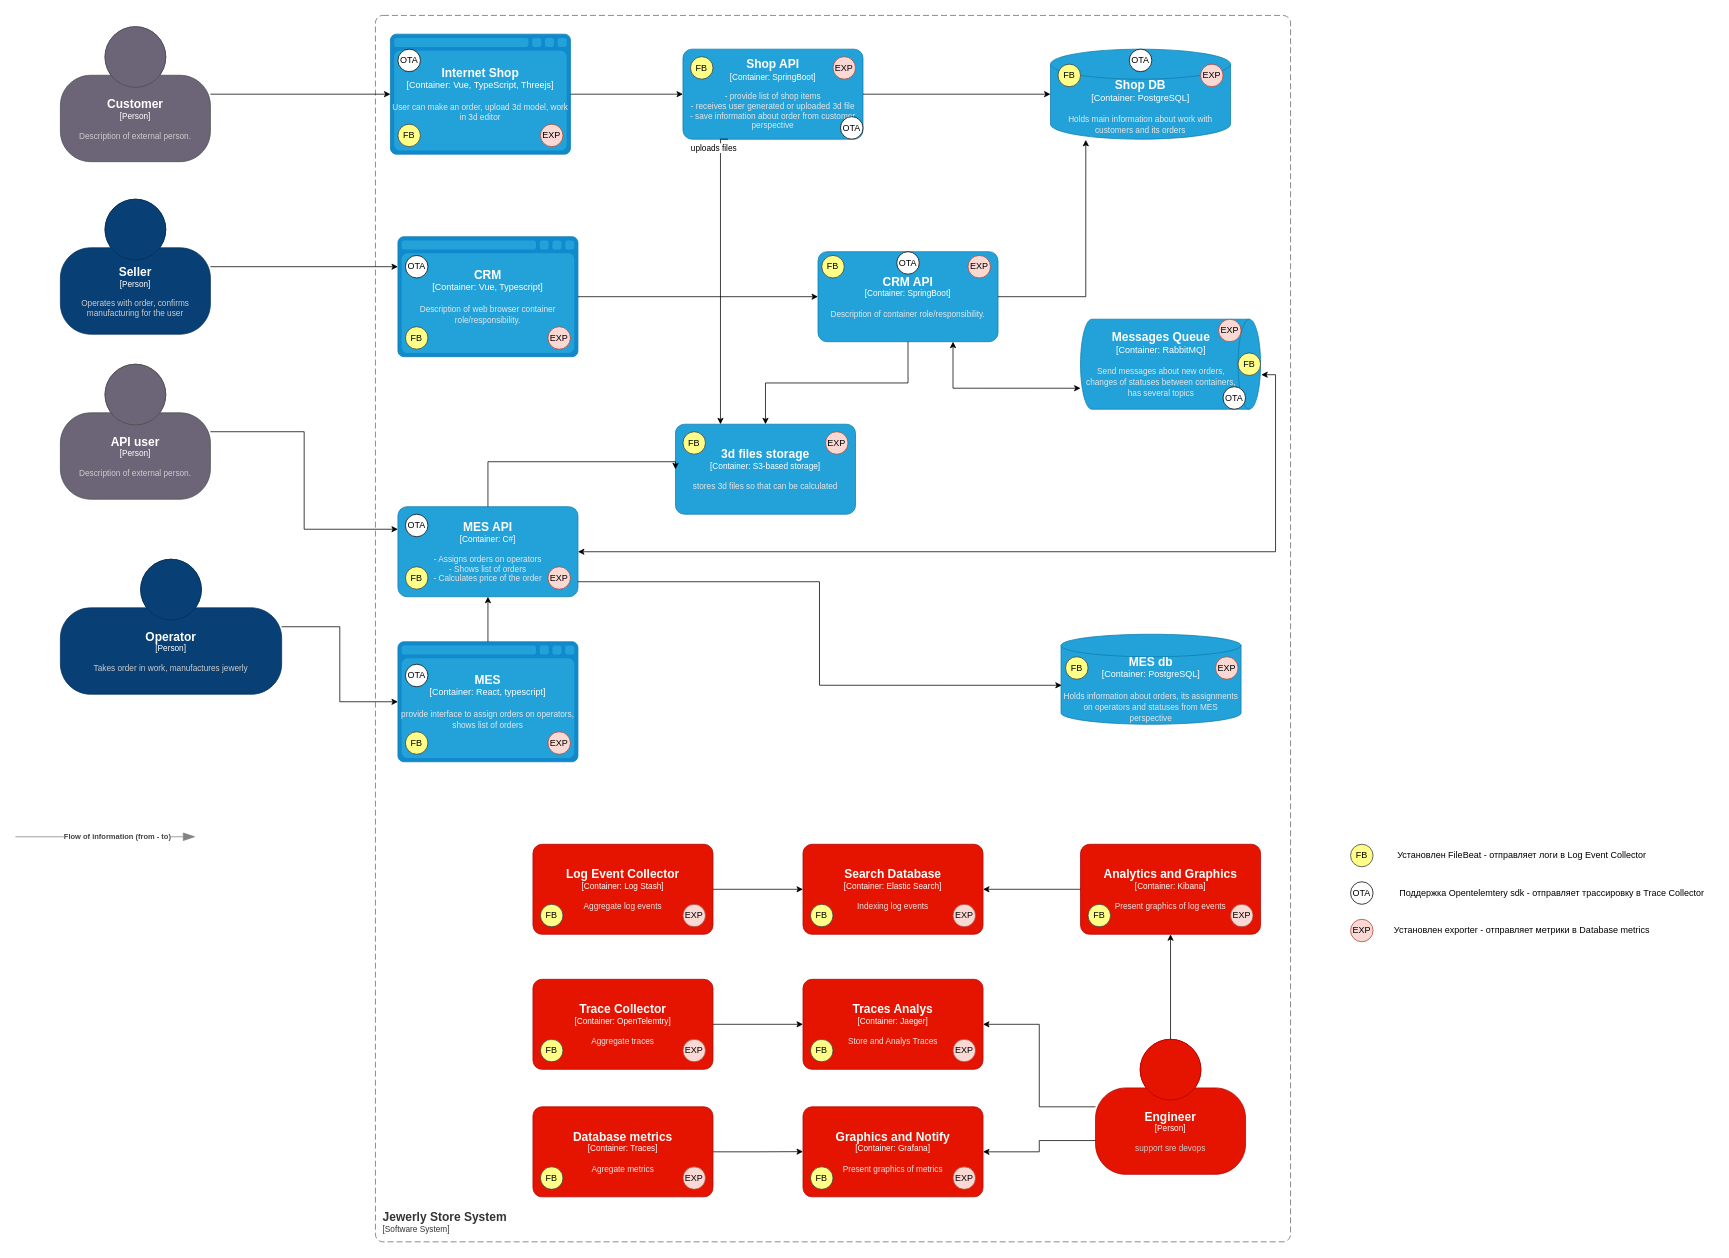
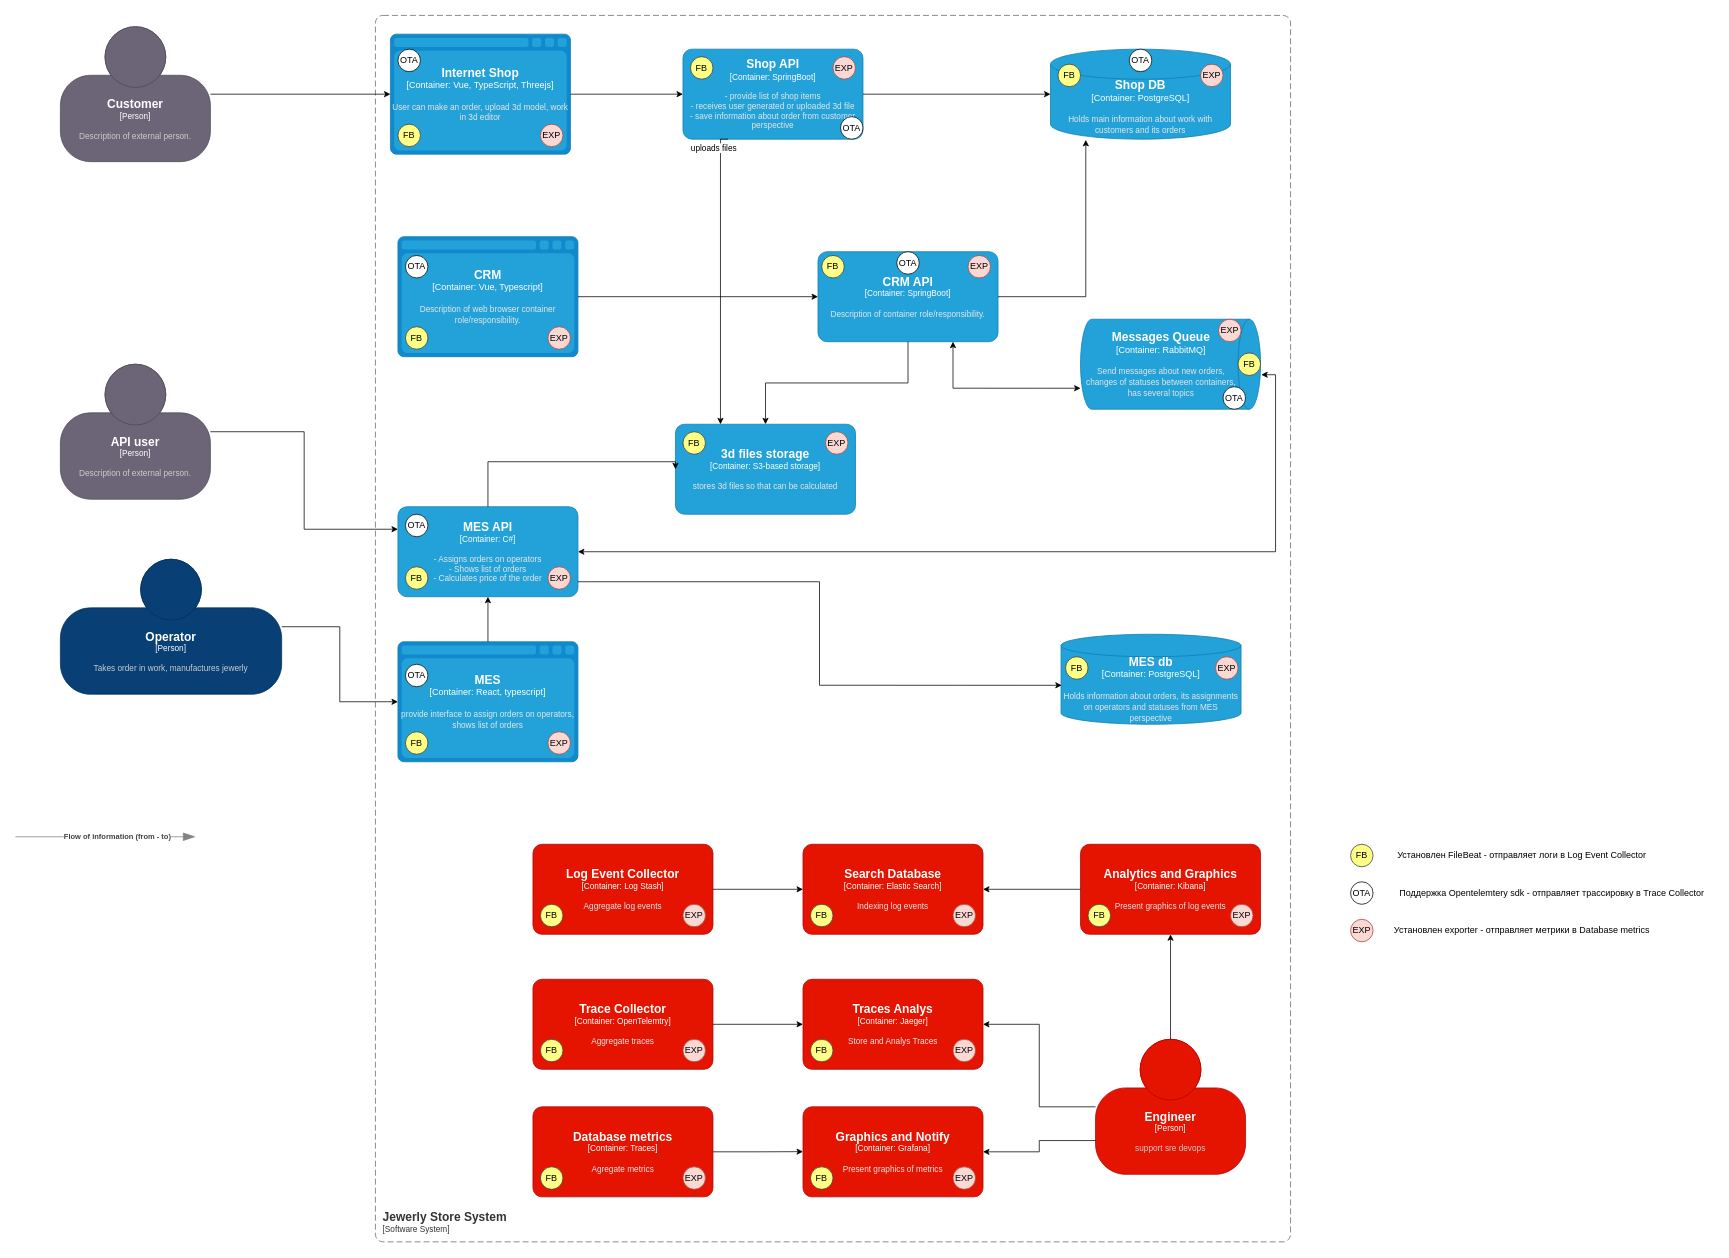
node "Seller [Person] Operates with order, confirms manufacturing for the user": removed
edge "Seller [Person] Operates with order, confirms manufacturing for the user" -> "CRM [Container: Vue, Typescript] Description of web browser container role/responsibility.": removed
